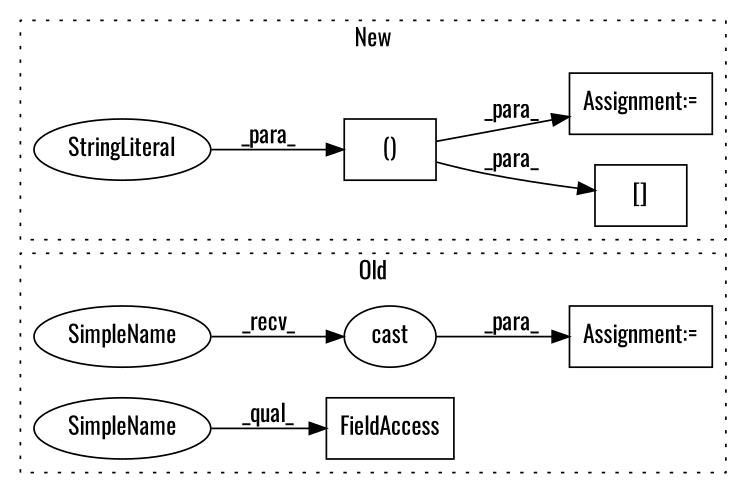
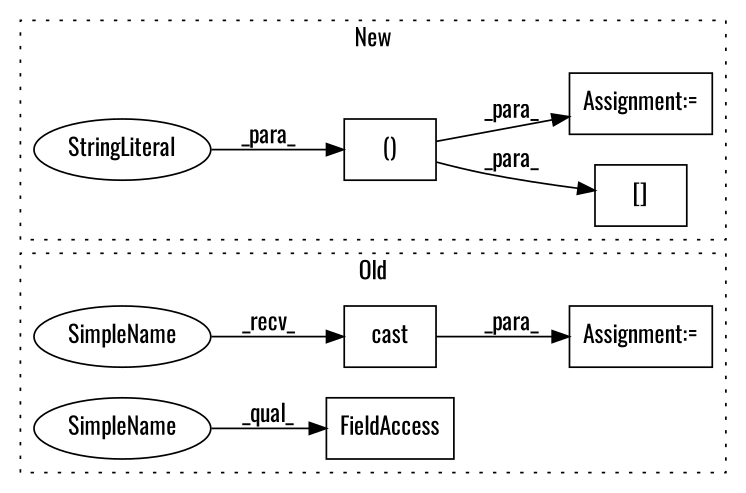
node "cast": shape ellipse -> box
